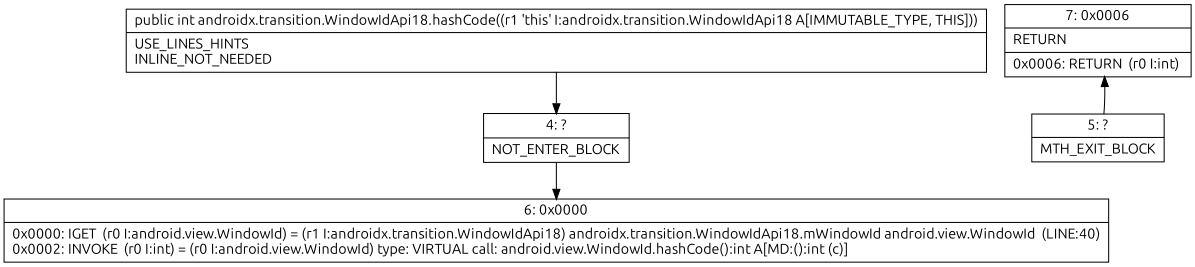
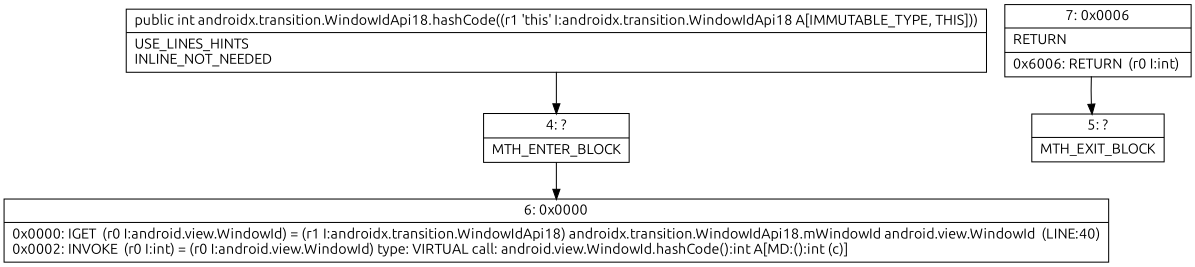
node "7: 0x0006": text "0x0006: RETURN  (r0 I:int)" -> "0x6006: RETURN  (r0 I:int)"
edge "5: ?" -> "7: 0x0006": reversed
node "4: ?": text "NOT_ENTER_BLOCK" -> "MTH_ENTER_BLOCK"
